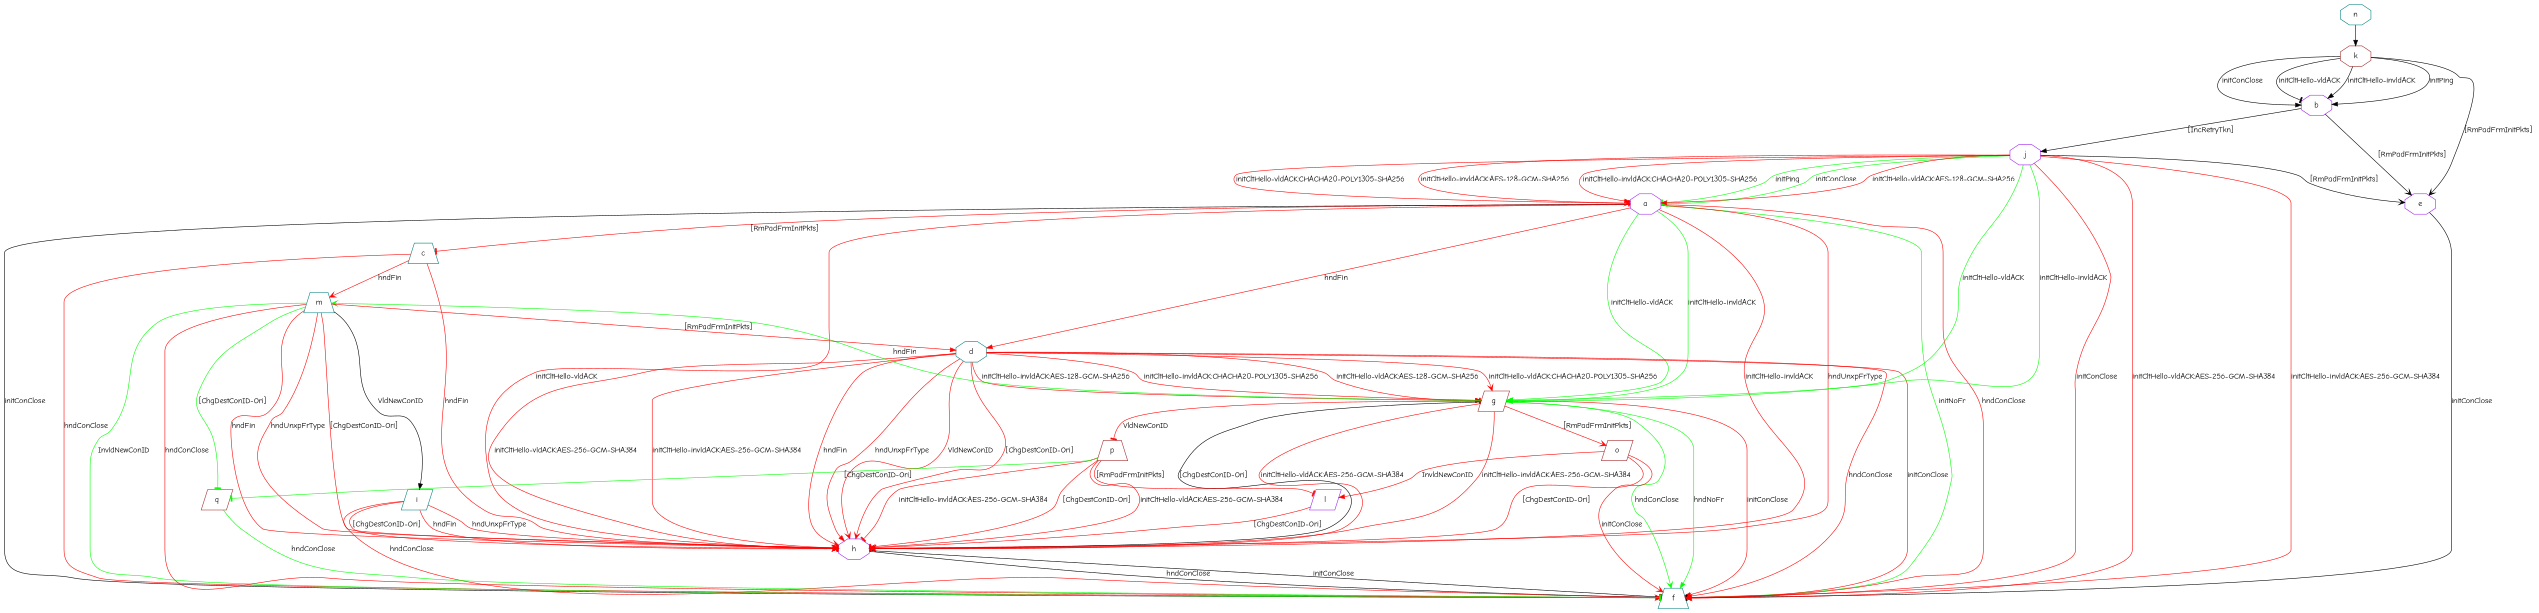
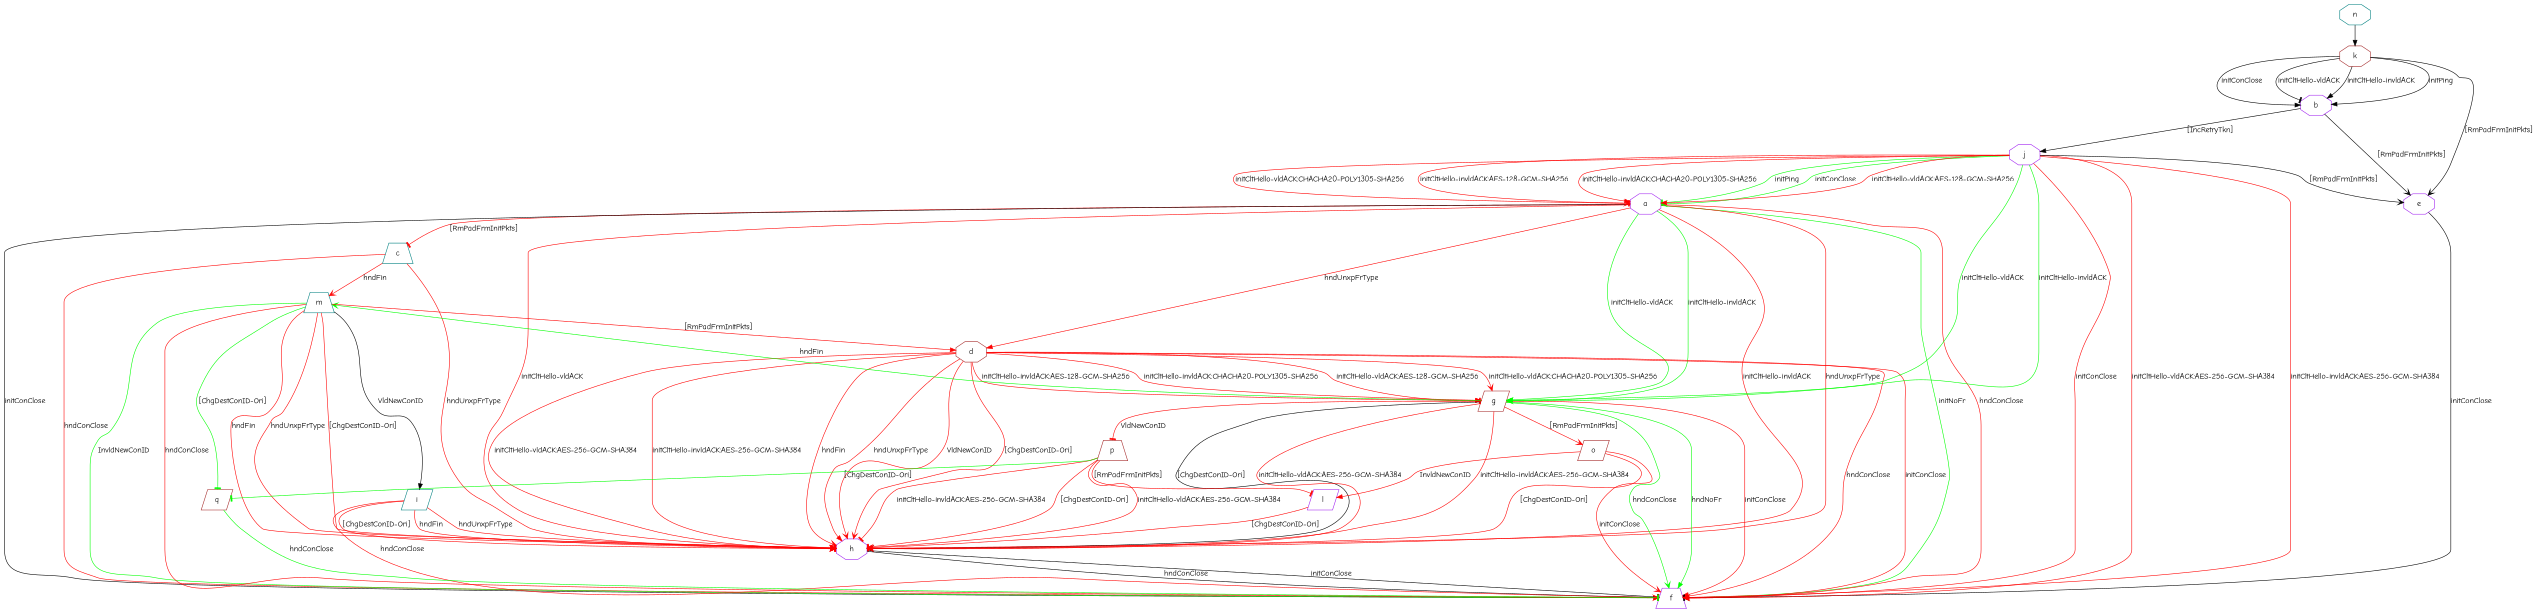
edge "a" -> "d": label "hndFin " -> "hndUnxpFrType "
node "d": color teal -> brown
edge "c" -> "h": label "hndFin " -> "hndUnxpFrType "
node "f": color teal -> purple
